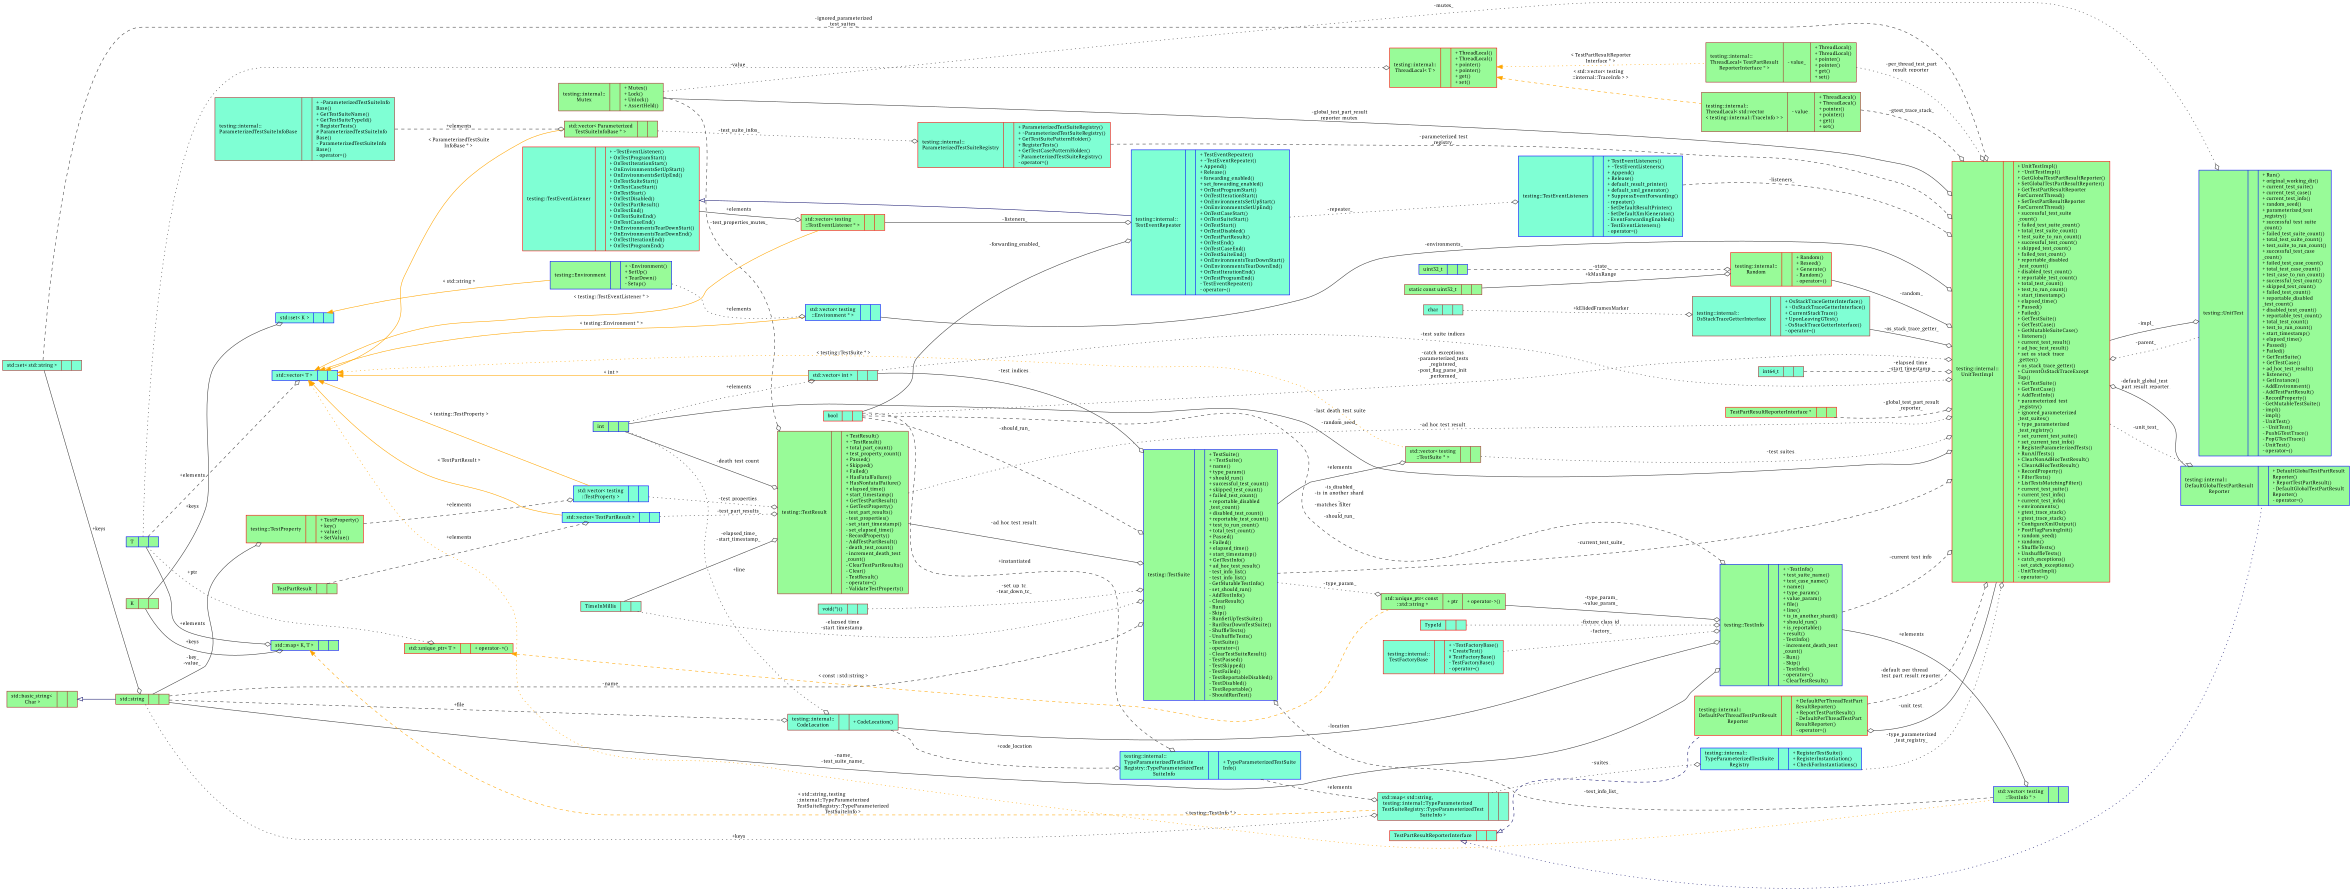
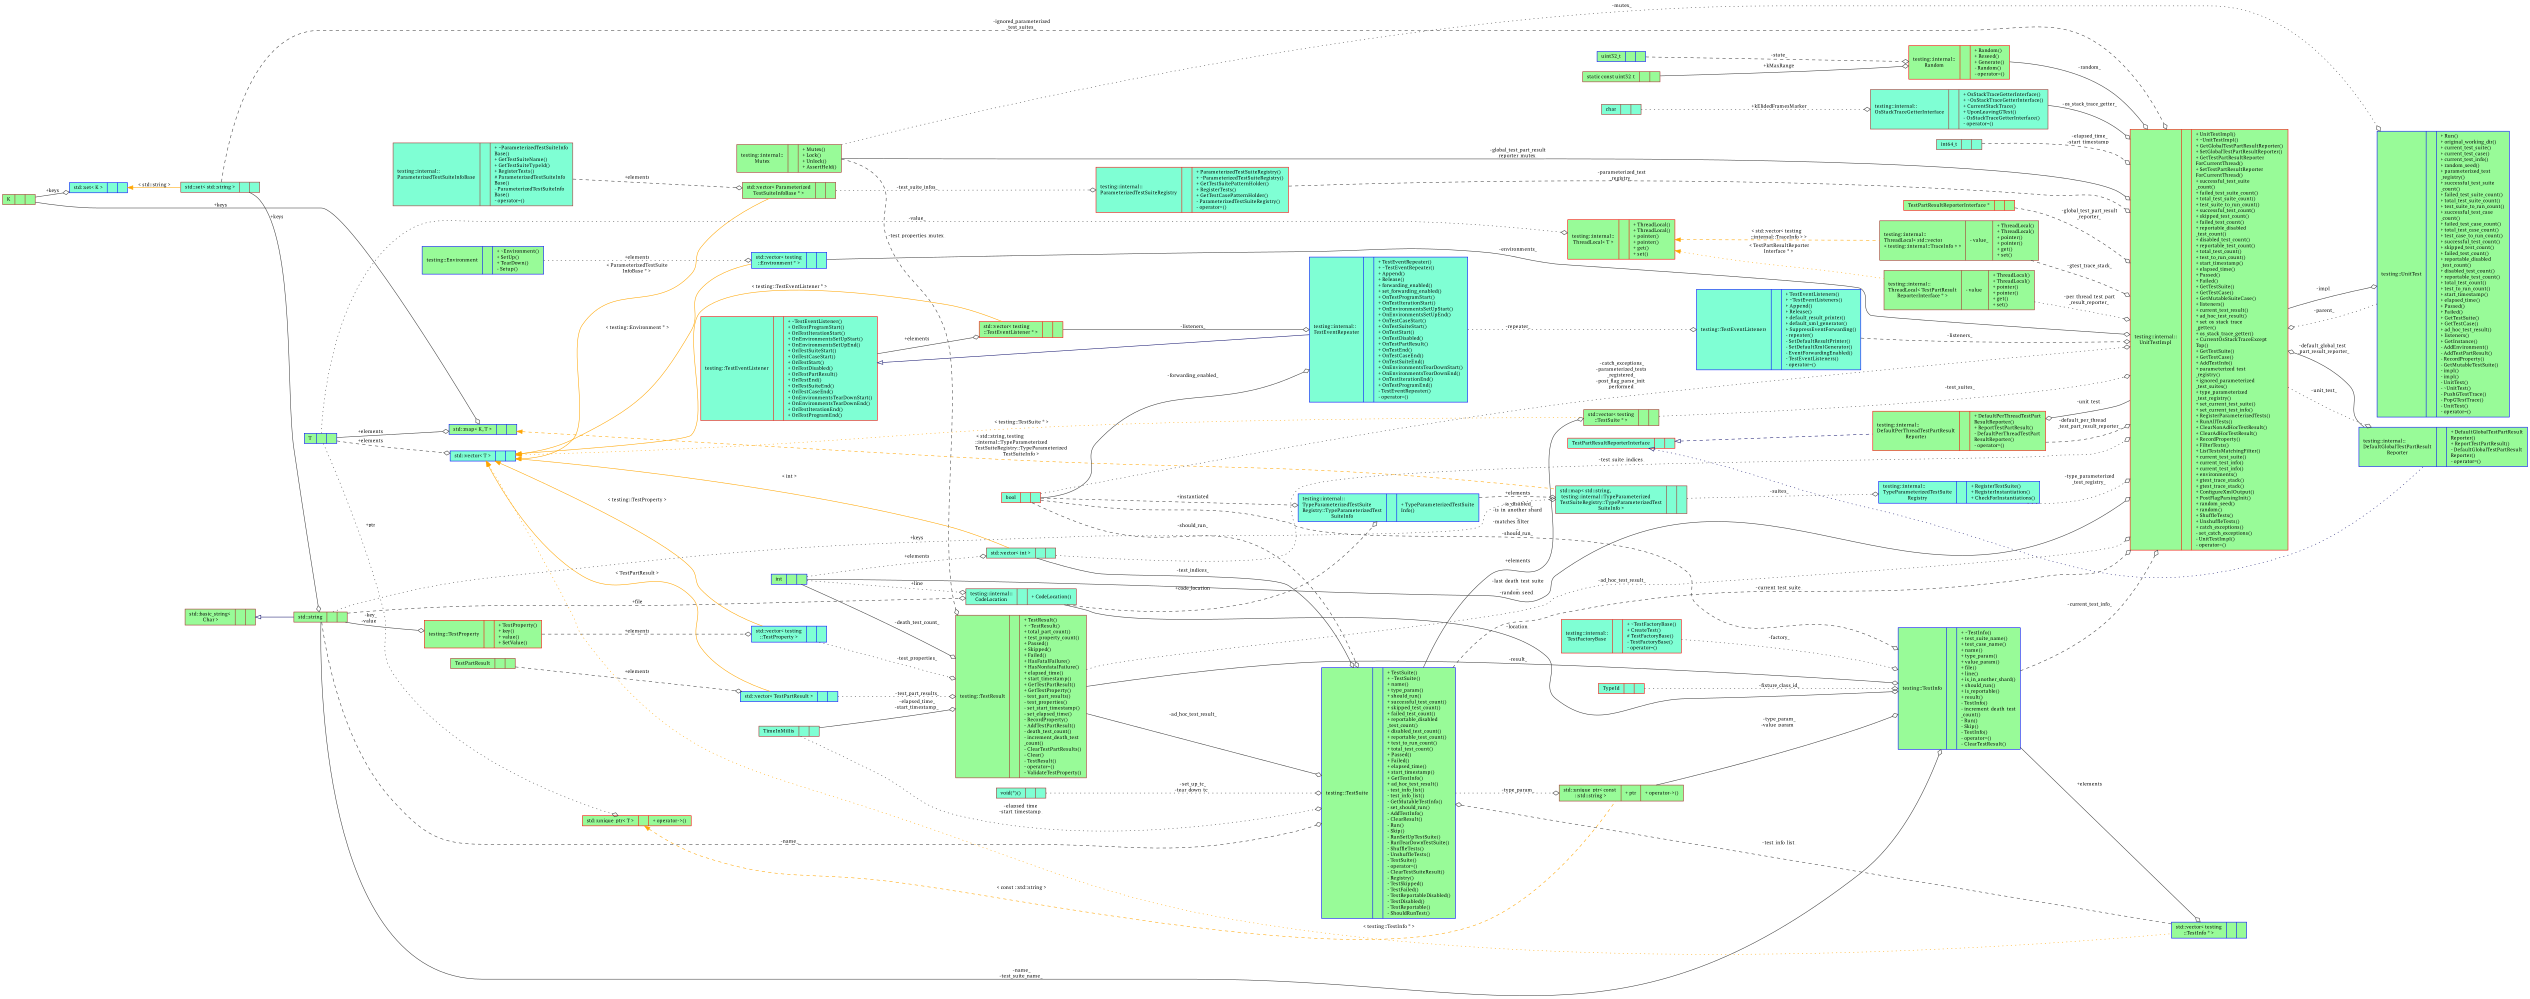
edge "testing::Environment" -> "std::set< K >": now "std::set< std::string >" -> "std::set< K >"
node "testing::TestSuite": text "- TestPassed()" -> "- Registry()"
edge "testing::TestResult" -> "testing::TestInfo": added, label "-result_"
